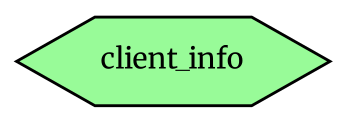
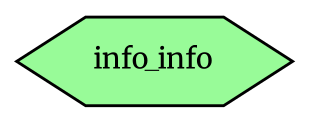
node "client_info": label "client_info" -> "info_info"
